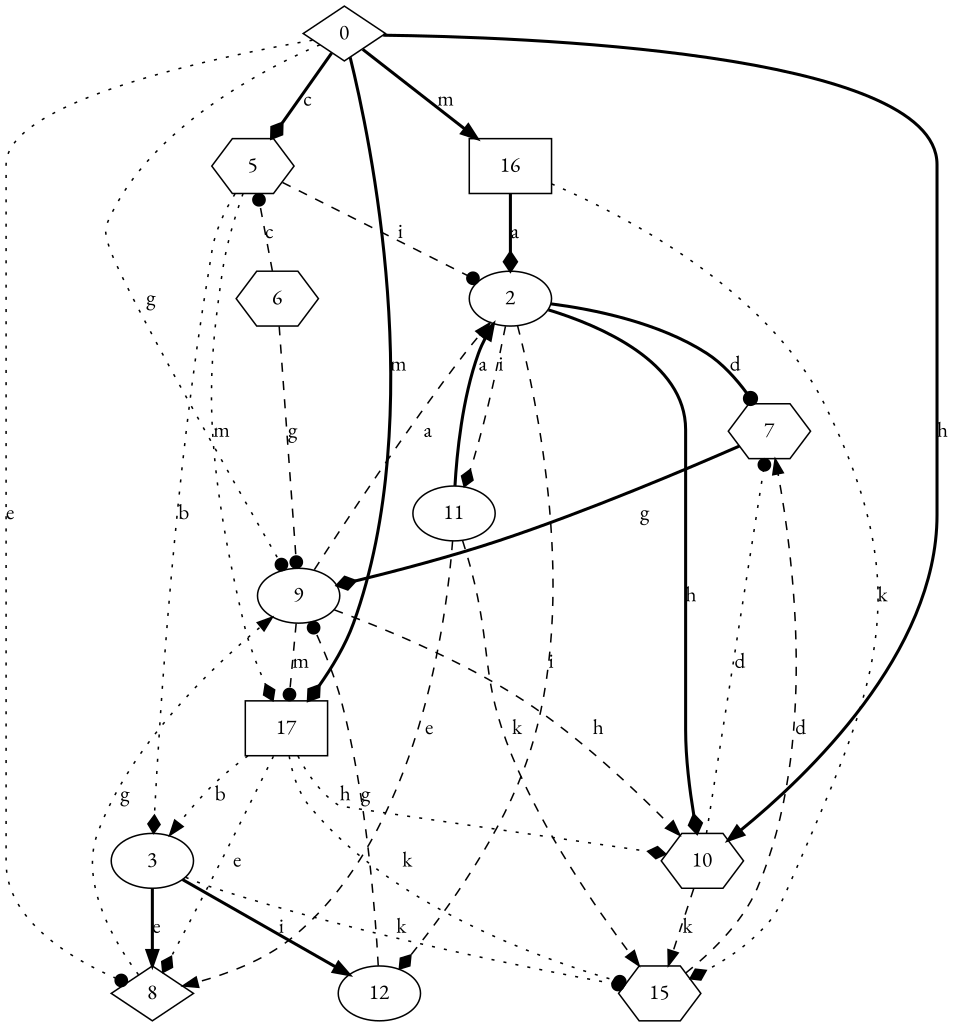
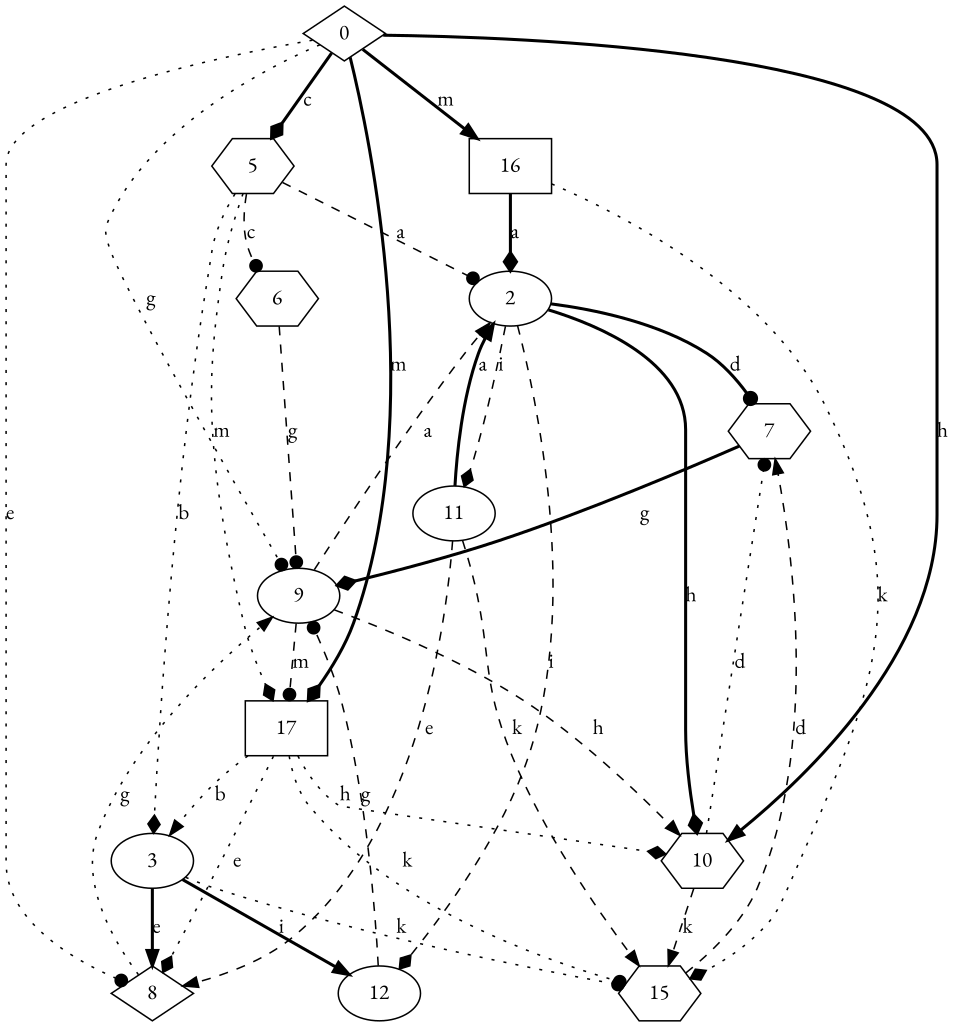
edge "5" -> "2": label "i" -> "a"
edge "6" -> "5": reversed
